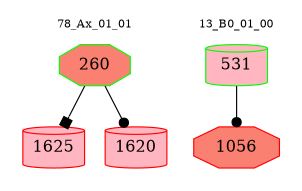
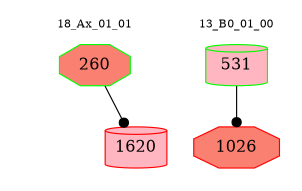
cluster "78_Ax_01_01": label "78_Ax_01_01" -> "18_Ax_01_01"
node "1625": removed
node "1056": label "1056" -> "1026"
